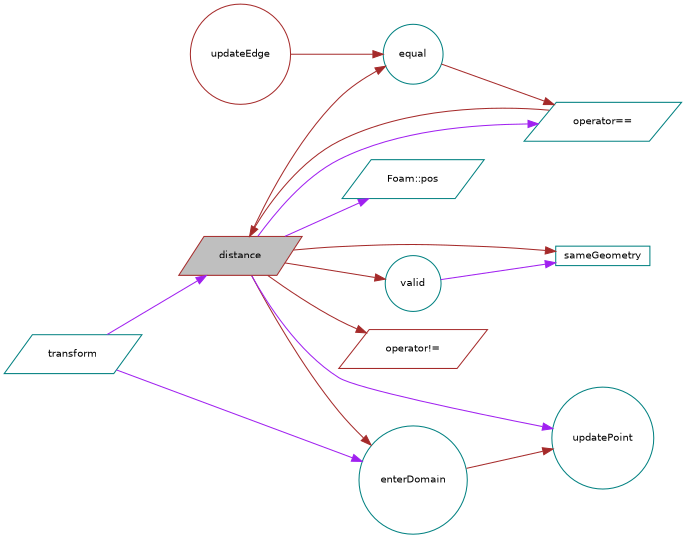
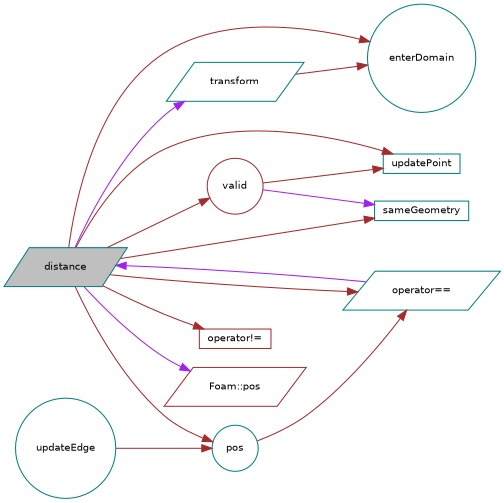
node "updateEdge": color brown -> teal
node "equal": label "equal" -> "pos"
edge "operator==" -> "distance": color brown -> purple
edge "distance" -> "operator==": color purple -> brown
node "Foam::pos": color teal -> brown
node "distance": color brown -> teal
node "valid": color teal -> brown
edge "transform" -> "distance": reversed
node "operator!=": shape parallelogram -> box
edge "distance" -> "updatePoint": color purple -> brown
edge "transform" -> "enterDomain": color purple -> brown
node "updatePoint": shape circle -> box
edge "enterDomain" -> "updatePoint": now "valid" -> "updatePoint"
